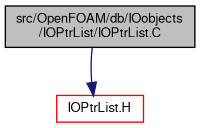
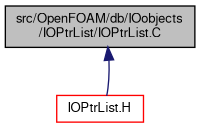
edge "src/OpenFOAM/db/IOobjects /IOPtrList/IOPtrList.C" -> "IOPtrList.H": reversed
